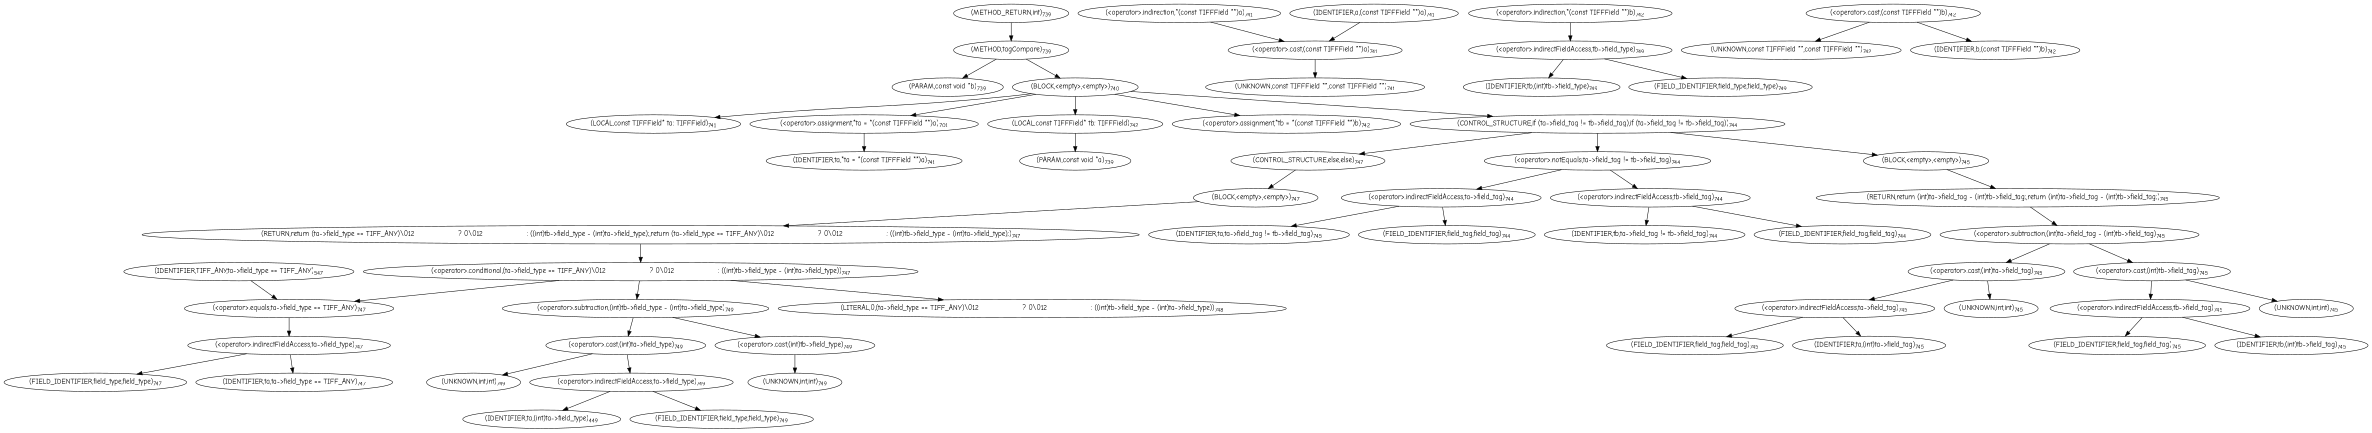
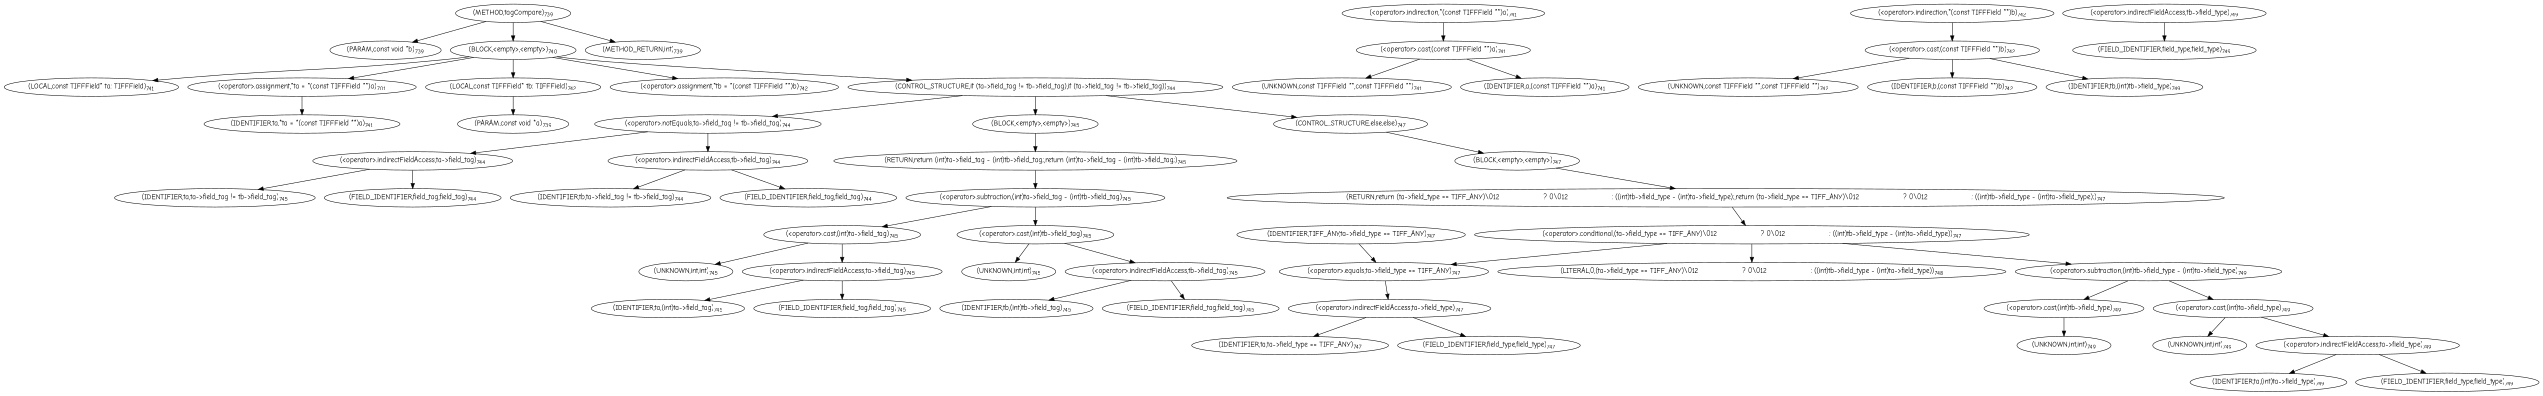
edge "(METHOD_RETURN,int)" -> "(METHOD,tagCompare)": reversed
edge "(<operator>.indirection,*(const TIFFField **)b)" -> "(<operator>.indirectFieldAccess,tb->field_type)": now "(<operator>.indirection,*(const TIFFField **)b)" -> "(<operator>.cast,(const TIFFField **)b)"
edge "(IDENTIFIER,a,(const TIFFField **)a)" -> "(<operator>.cast,(const TIFFField **)a)": reversed
edge "(<operator>.indirectFieldAccess,tb->field_type)" -> "(IDENTIFIER,tb,(int)tb->field_type)": now "(<operator>.cast,(const TIFFField **)b)" -> "(IDENTIFIER,tb,(int)tb->field_type)"
node "(IDENTIFIER,TIFF_ANY,ta->field_type == TIFF_ANY)": text "547" -> "747"
node "(IDENTIFIER,ta,(int)ta->field_type)": text "449" -> "749"
